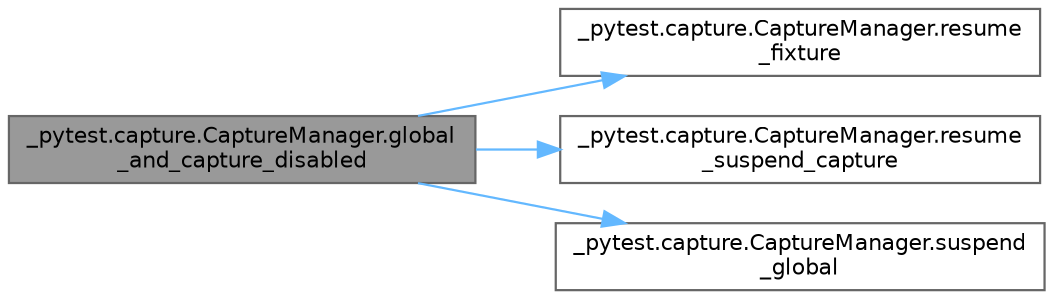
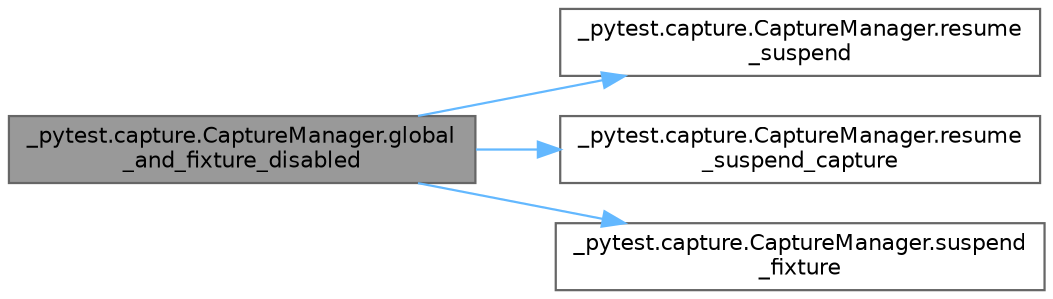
node "_pytest.capture.CaptureManager.resume _fixture": label "_pytest.capture.CaptureManager.resume _fixture" -> "_pytest.capture.CaptureManager.resume _suspend"
node "_pytest.capture.CaptureManager.global _and_capture_disabled": label "_pytest.capture.CaptureManager.global _and_capture_disabled" -> "_pytest.capture.CaptureManager.global _and_fixture_disabled"
node "_pytest.capture.CaptureManager.suspend _global": label "_pytest.capture.CaptureManager.suspend _global" -> "_pytest.capture.CaptureManager.suspend _fixture"
